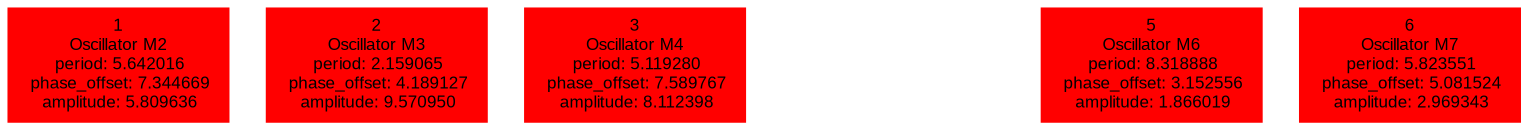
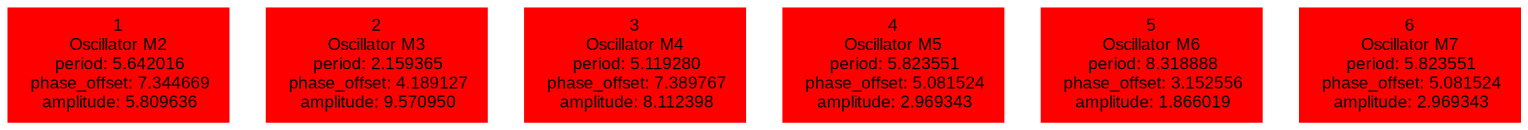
node "2": text "period: 2.159065" -> "period: 2.159365"
node "4": added
node "3": text "phase_offset: 7.589767" -> "phase_offset: 7.389767"
